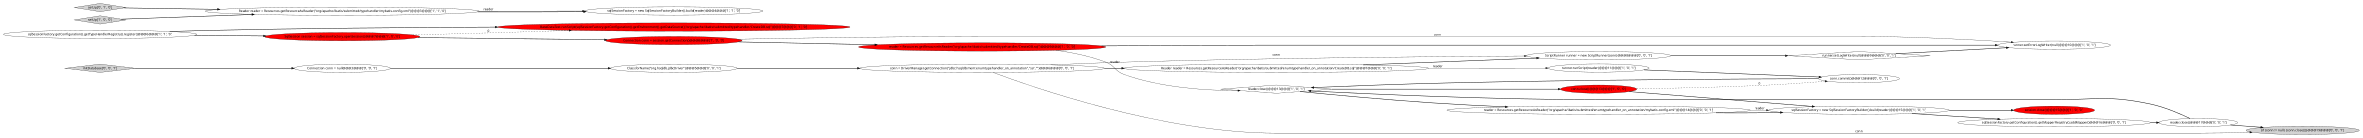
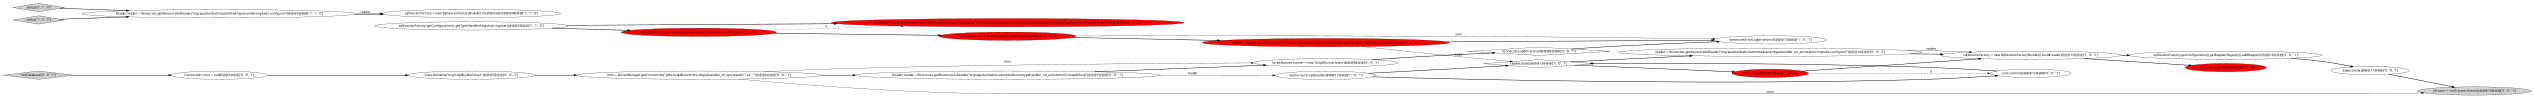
edge "reader.close()@@@17@@@['0', '0', '1']" -> "reader.close()@@@13@@@['1', '0', '1']": now "runner.runScript(reader)@@@11@@@['1', '0', '1']" -> "reader.close()@@@13@@@['1', '0', '1']"
